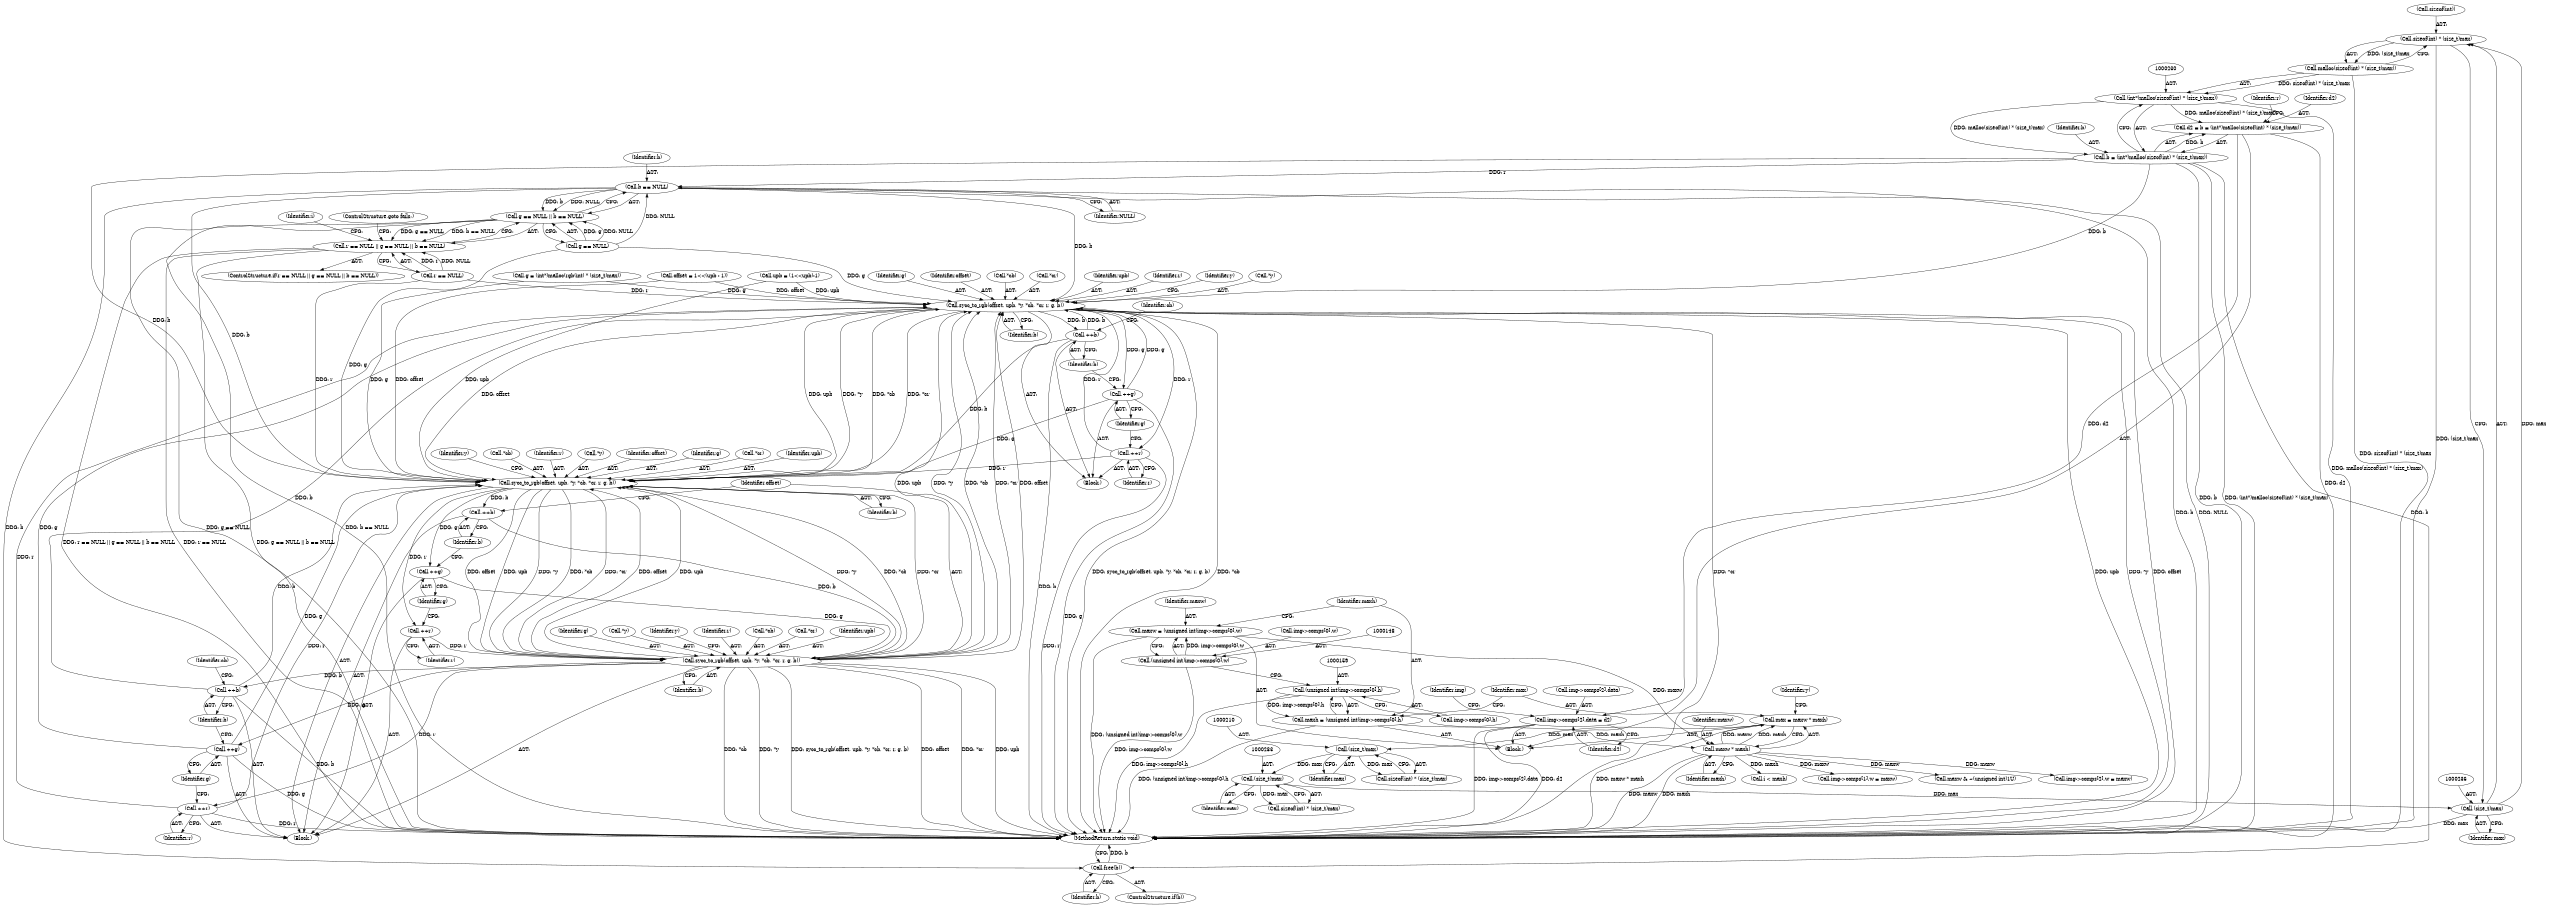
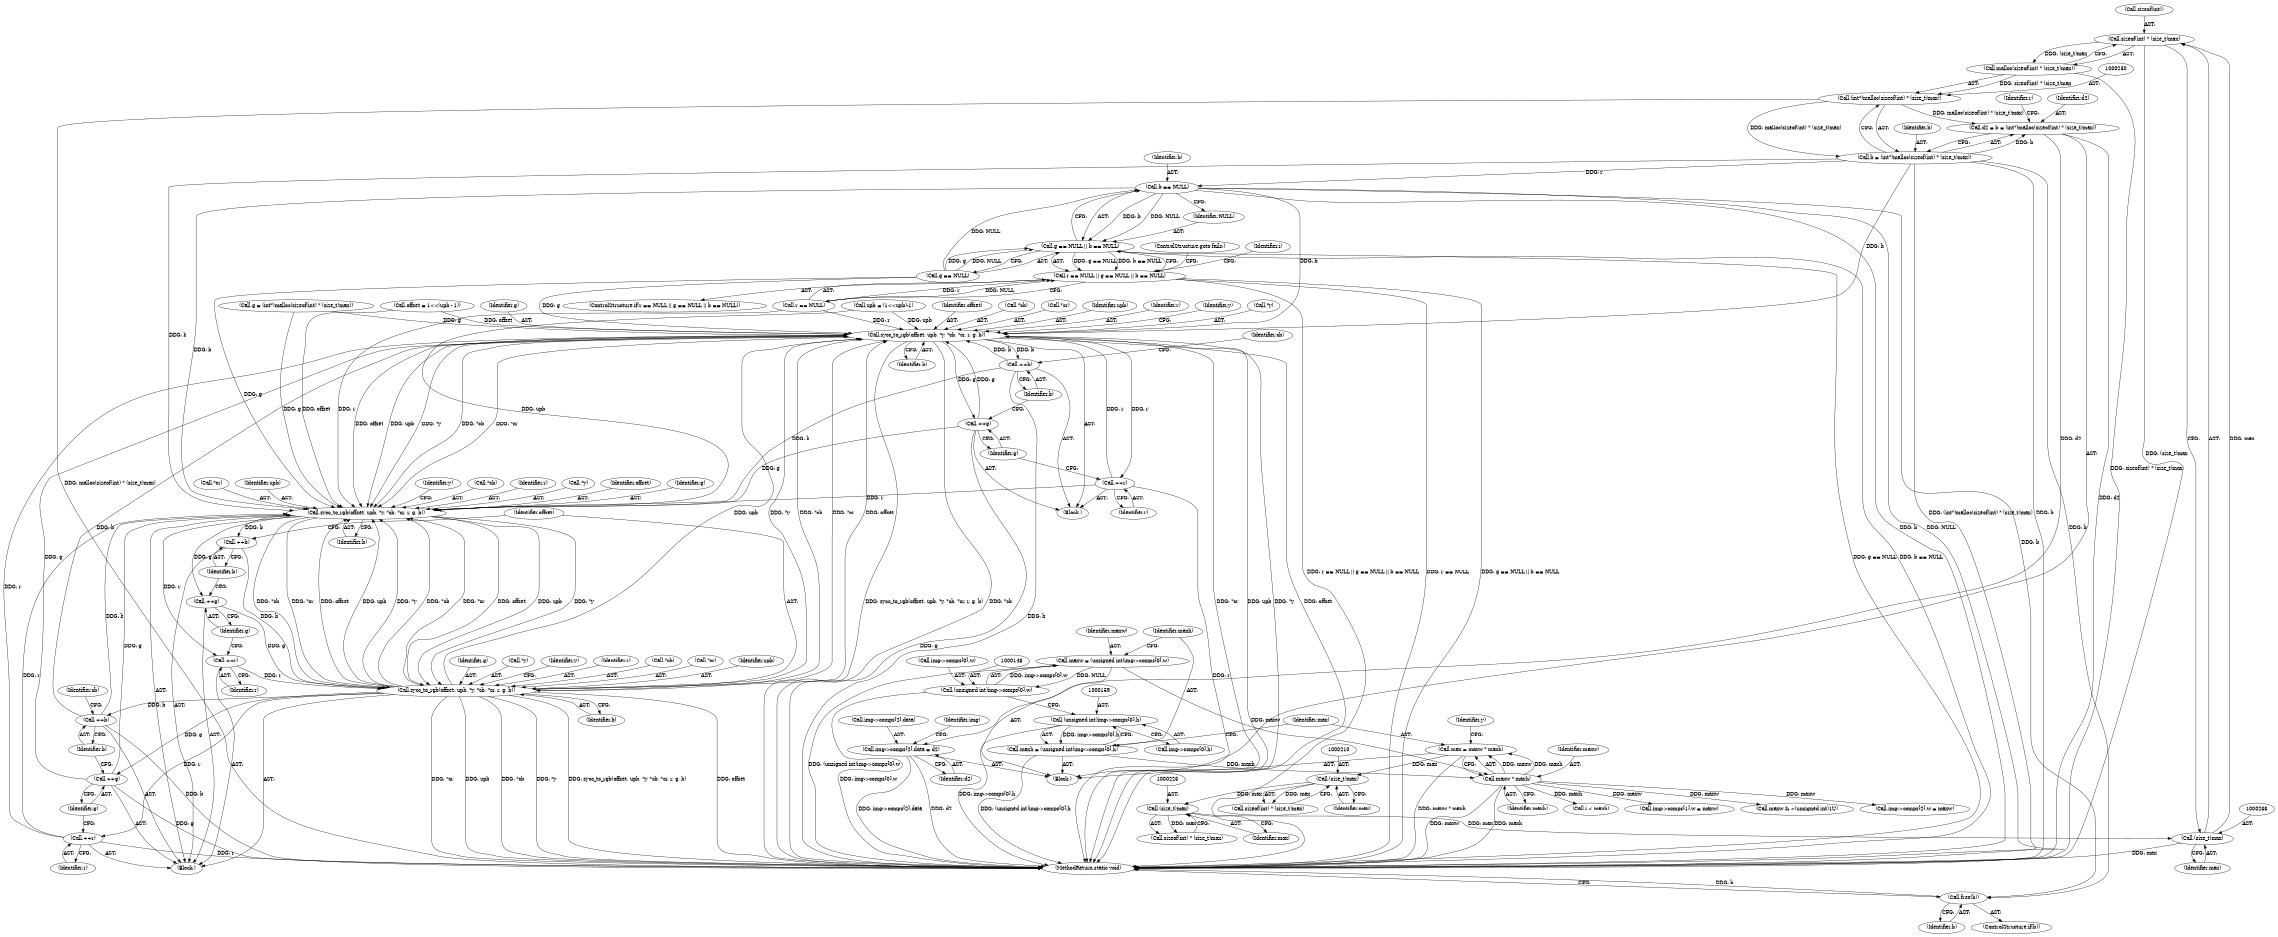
edge "(Call,d2 = b = (int*)malloc(sizeof(int) * (size_t)max))" -> "(Call,b = (int*)malloc(sizeof(int) * (size_t)max))": label "AST: " -> "CFG: "
edge "(Identifier,NULL)" -> "(Call,b == NULL)": now "(Identifier,NULL)" -> "(Call,g == NULL || b == NULL)"
node "(Call,g = (int*)malloc(rgb(int) * (size_t)max))": label "(Call,g = (int*)malloc(rgb(int) * (size_t)max))" -> "(Call,g = (int*)malloc(sizeof(int) * (size_t)max))"
edge "(Call,maxw = (unsigned int)img->comps[0].w)" -> "(Call,(unsigned int)img->comps[0].w)": label "CFG: " -> "DDG: NULL"
node "1000283": label "1000283" -> "1000223"
